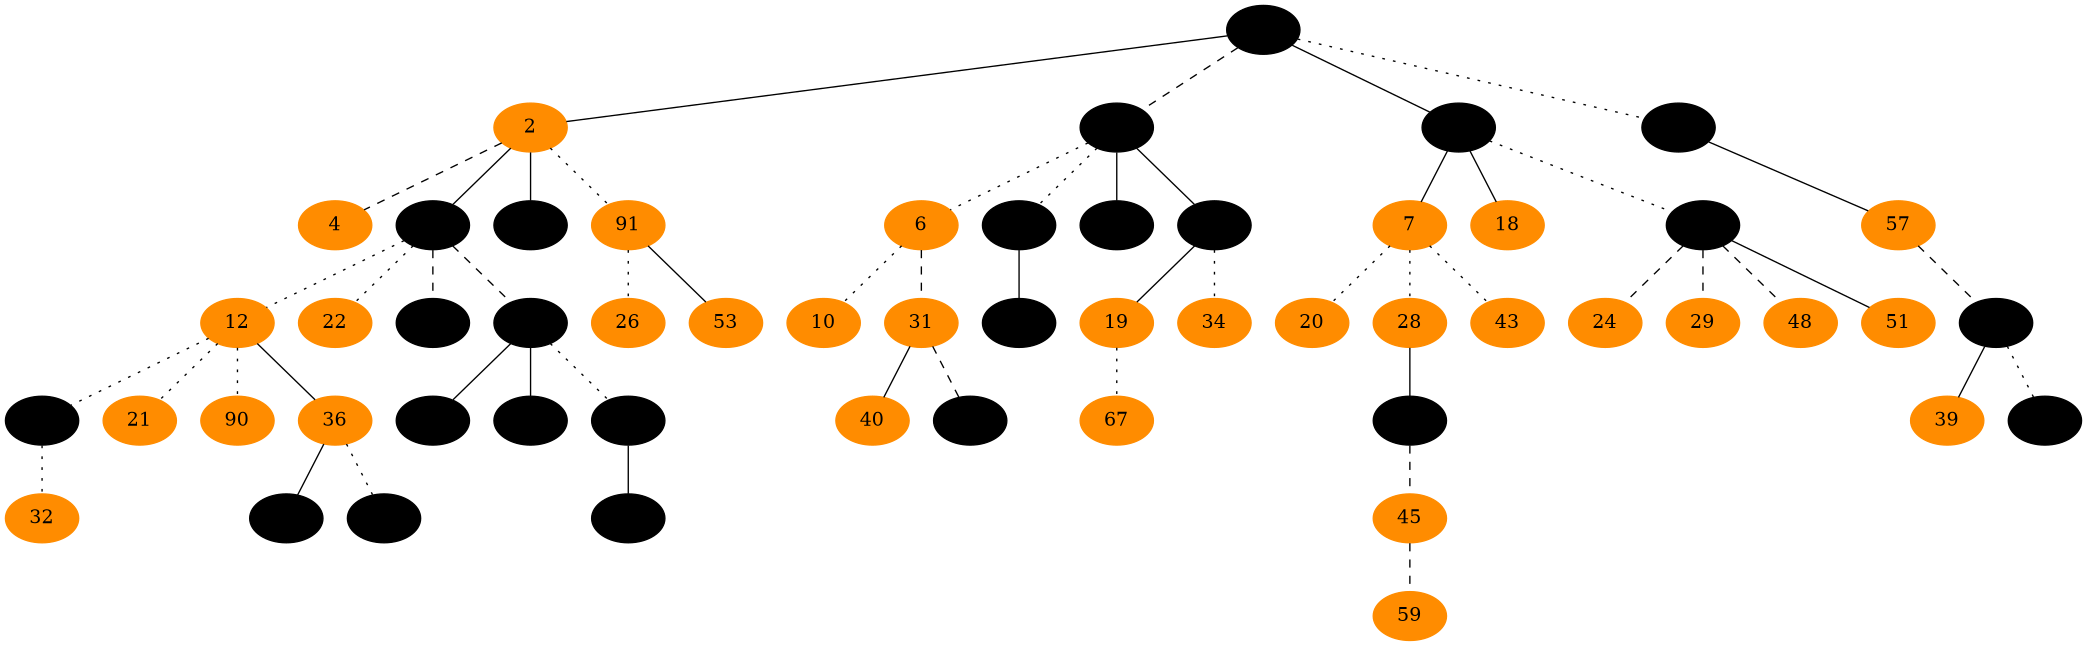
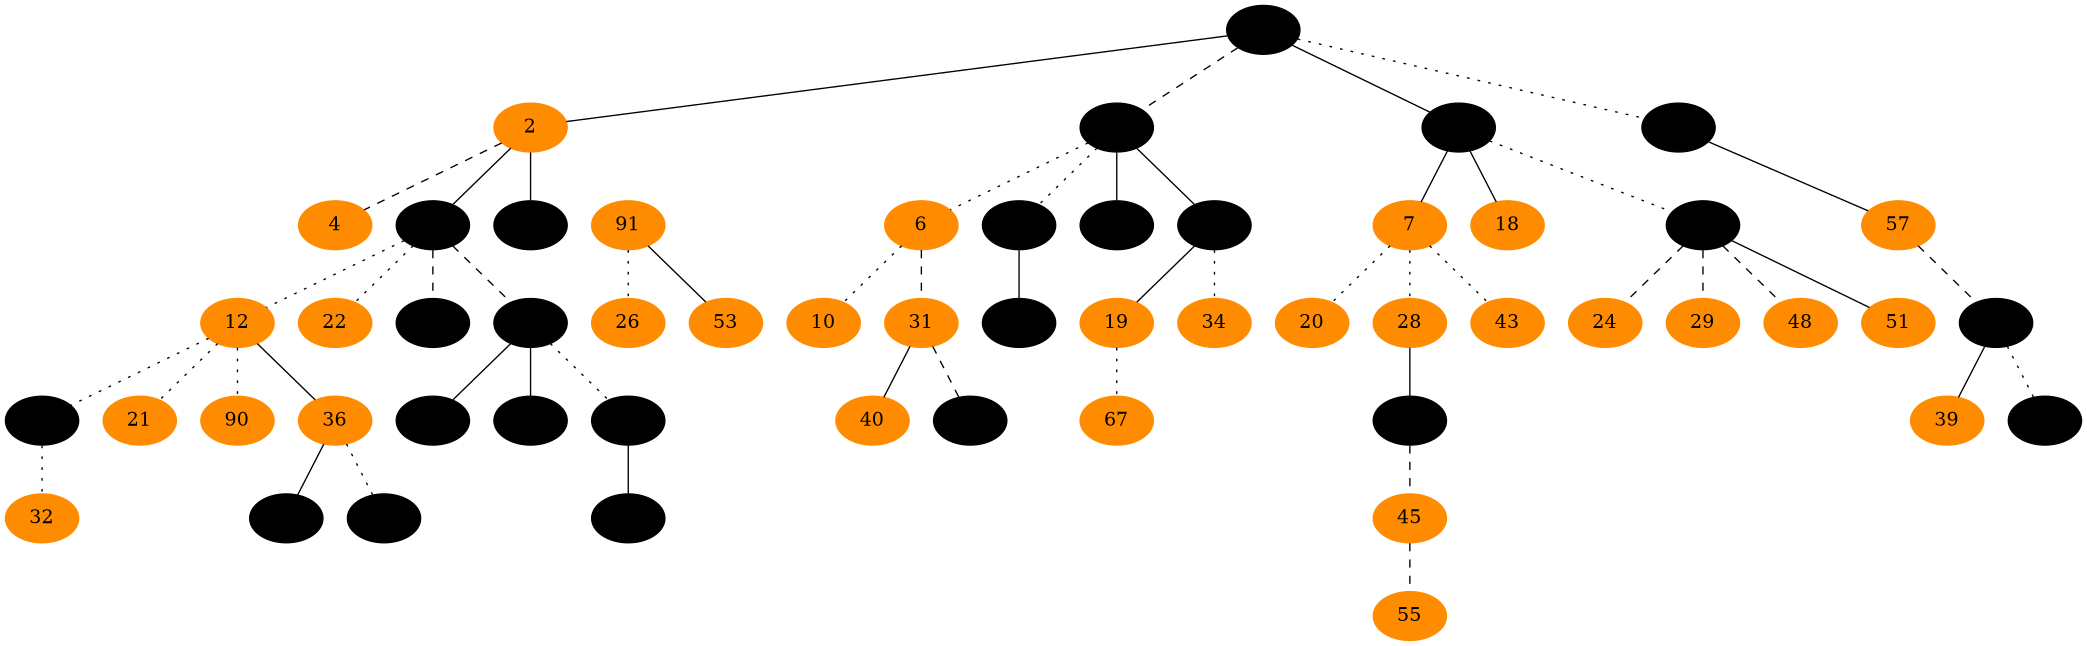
edge "2" -- "91": removed
node "59": label "59" -> "55"
